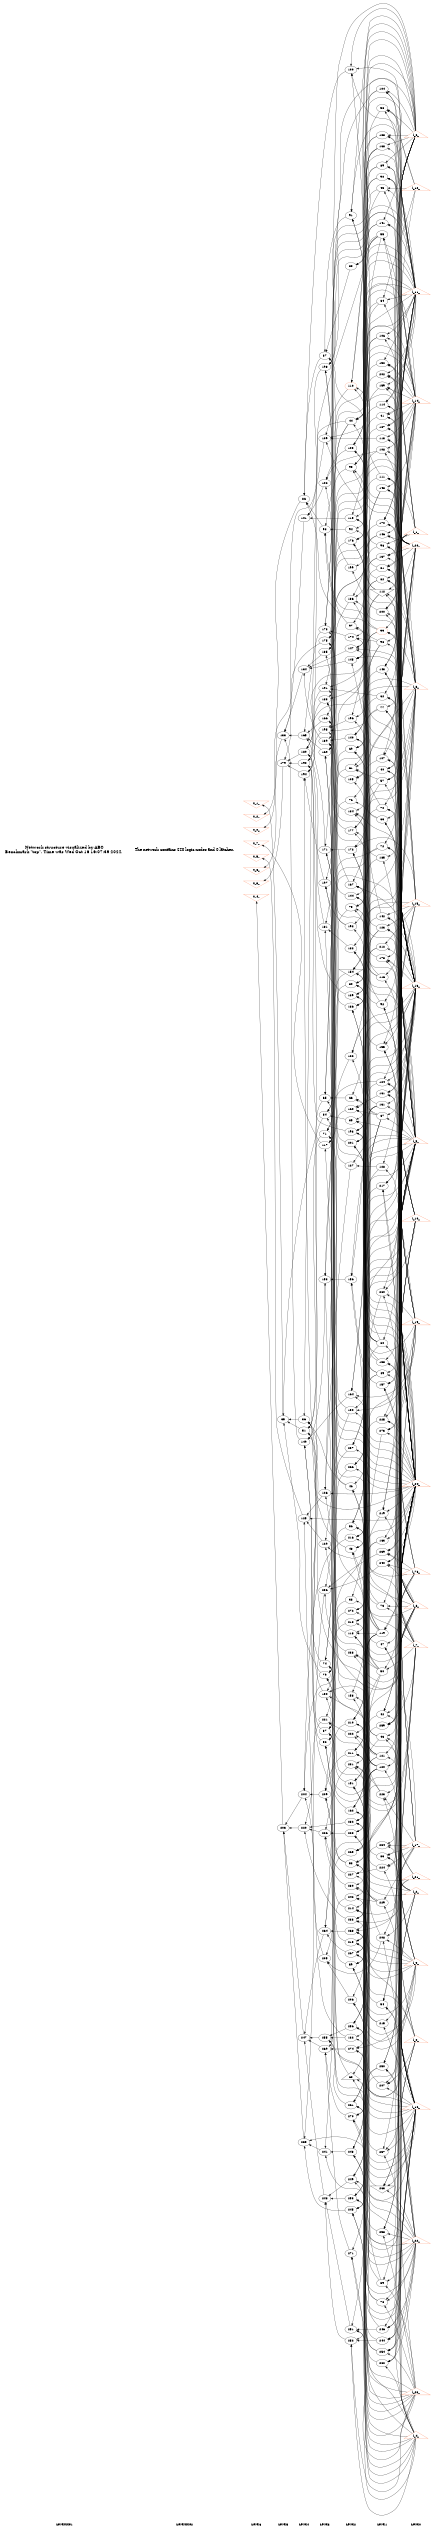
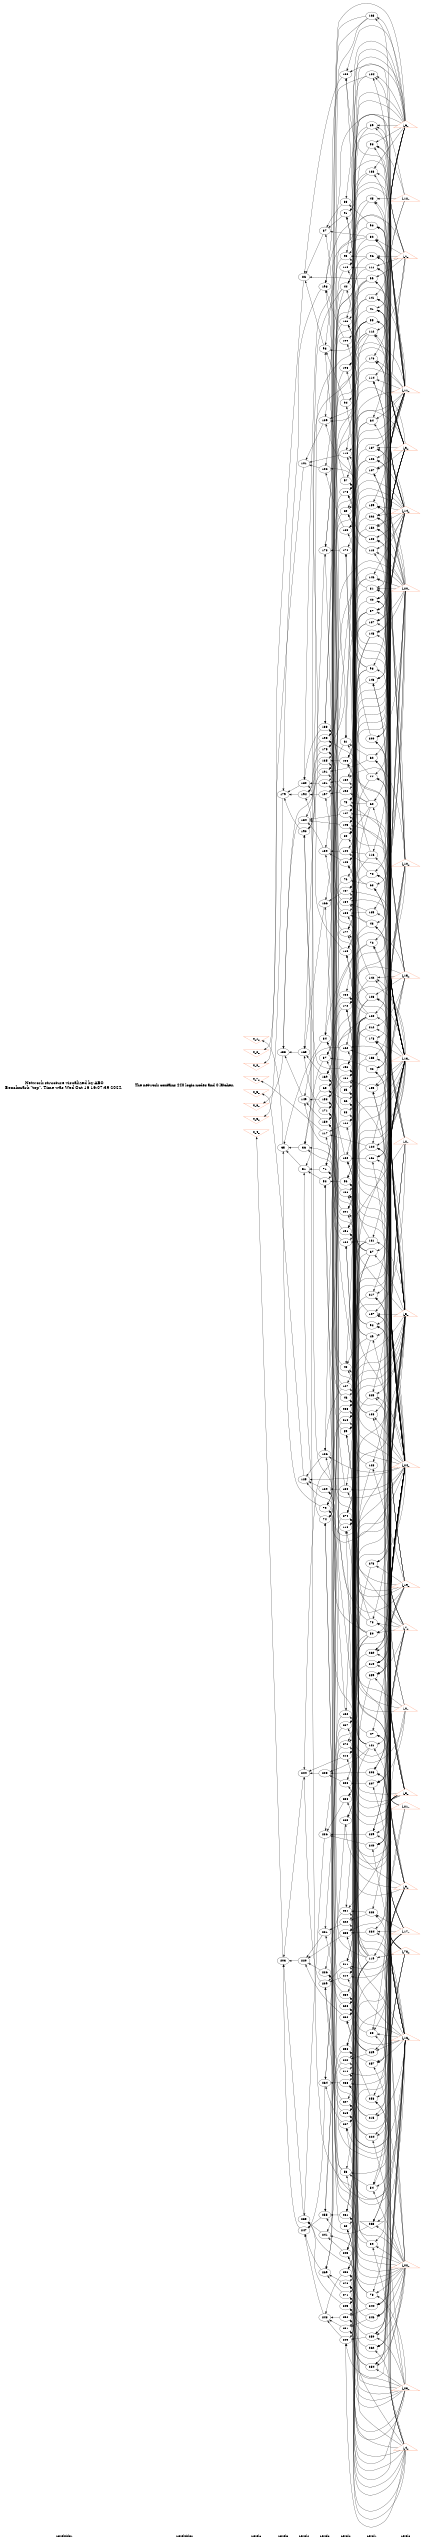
node "110": color coral -> black
node "112": shape invtriangle -> ellipse
node "99": color coral -> black
node "154": shape invtriangle -> ellipse
edge "208" -> "193": now "i_8_" -> "193"
node "68": shape triangle -> ellipse
